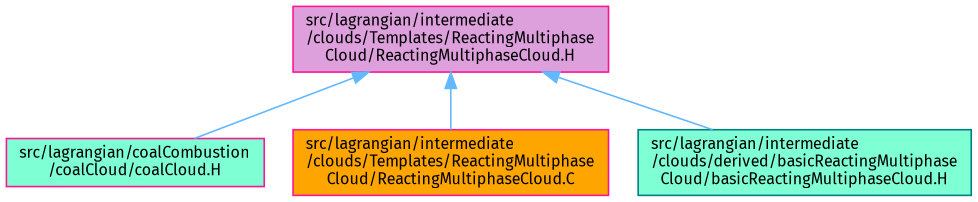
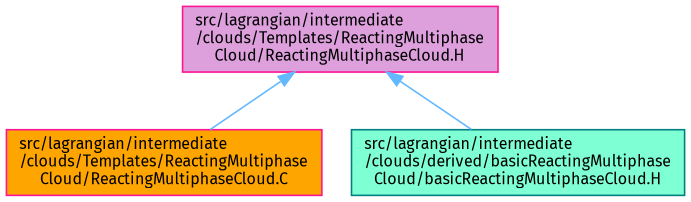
node "src/lagrangian/coalCombustion /coalCloud/coalCloud.H": removed
